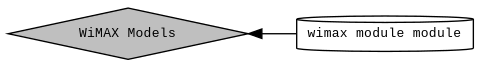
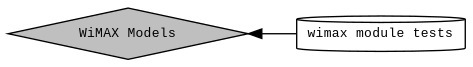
node "wimax module module": label "wimax module module" -> "wimax module tests"
